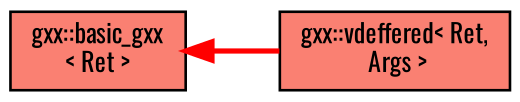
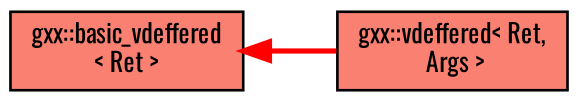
node "gxx::basic_gxx < Ret >": label "gxx::basic_gxx < Ret >" -> "gxx::basic_vdeffered < Ret >"
